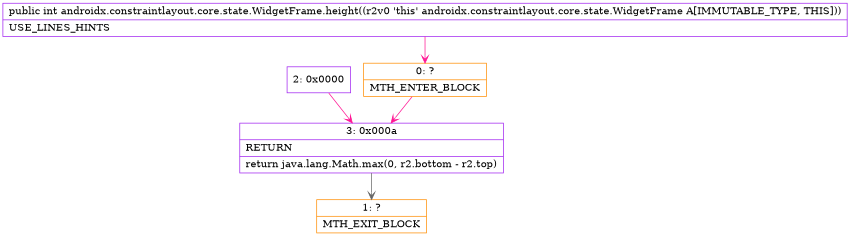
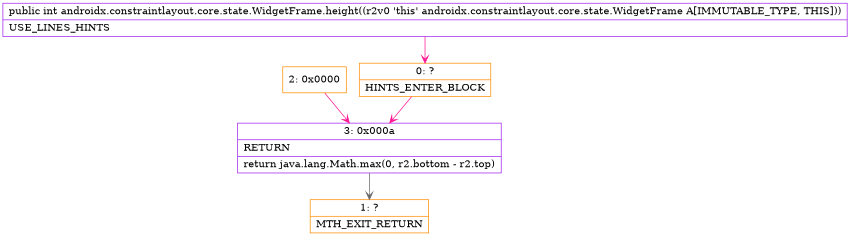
node "2: 0x0000": color purple -> darkorange
node "0: ?": text "MTH_ENTER_BLOCK" -> "HINTS_ENTER_BLOCK"
node "1: ?": text "MTH_EXIT_BLOCK" -> "MTH_EXIT_RETURN"
